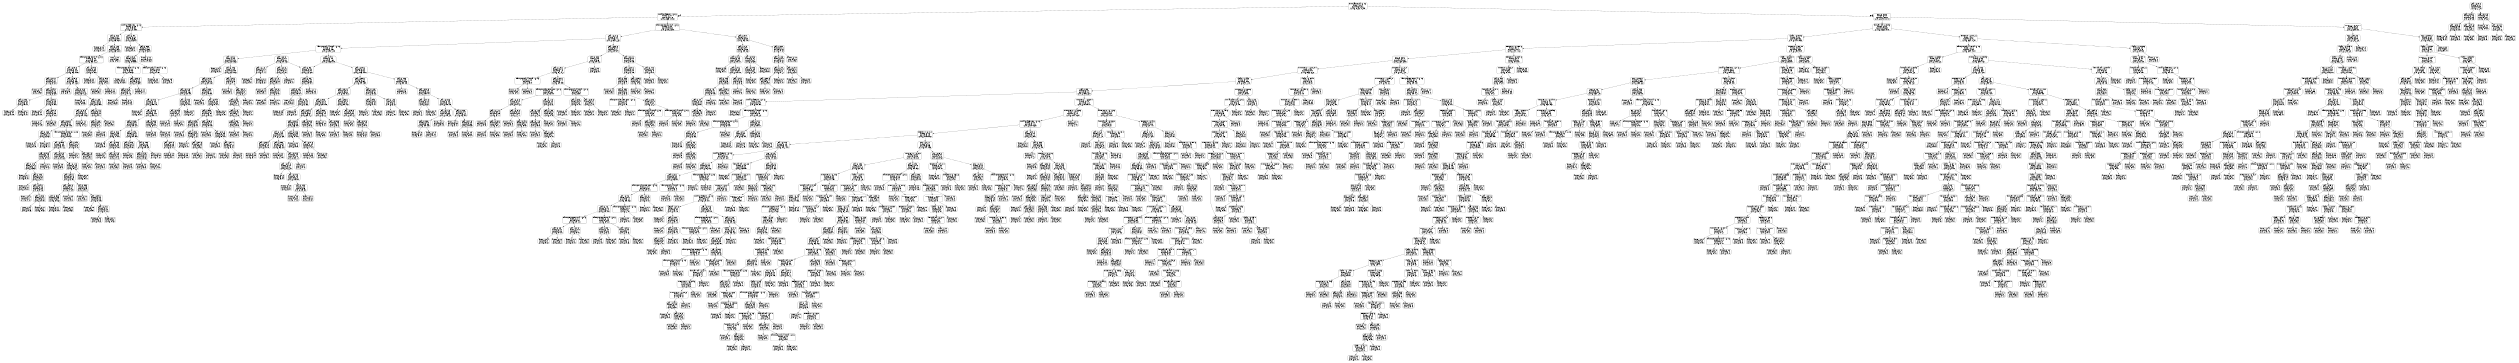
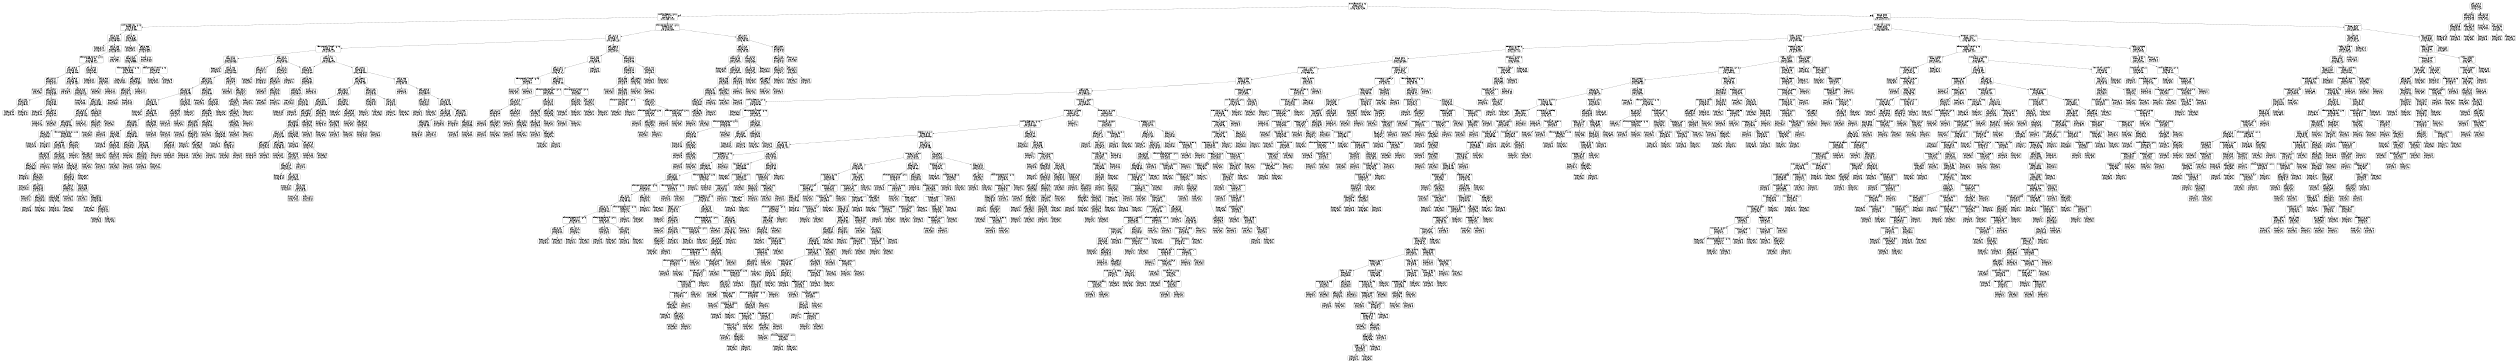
edge "FoodCourt <= 19.5 entropy = 1.0 samples = 9 value = [5, 4]" -> "Age <= 37.5 entropy = 0.9 samples = 3 value = [1, 2]": now "FoodCourt <= 19.5 entropy = 1.0 samples = 9 value = [5, 4]" -> "VRDeck <= 198.0 entropy = 0.9 samples = 7 value = [5, 2]"
